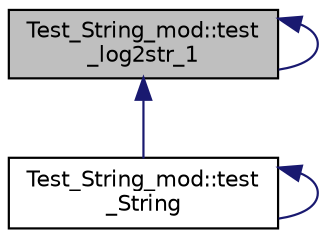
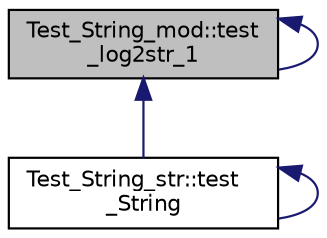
node "Test_String_mod::test _String": label "Test_String_mod::test _String" -> "Test_String_str::test _String"
